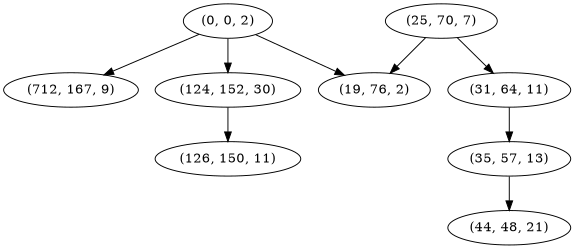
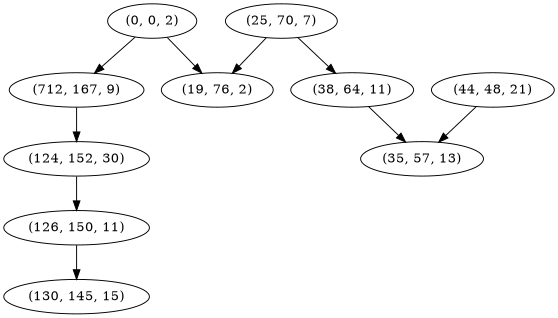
edge "(0, 0, 2)" -> "(124, 152, 30)": now "(712, 167, 9)" -> "(124, 152, 30)"
node "(31, 64, 11)": label "(31, 64, 11)" -> "(38, 64, 11)"
edge "(35, 57, 13)" -> "(44, 48, 21)": reversed
node "(130, 145, 15)": added
